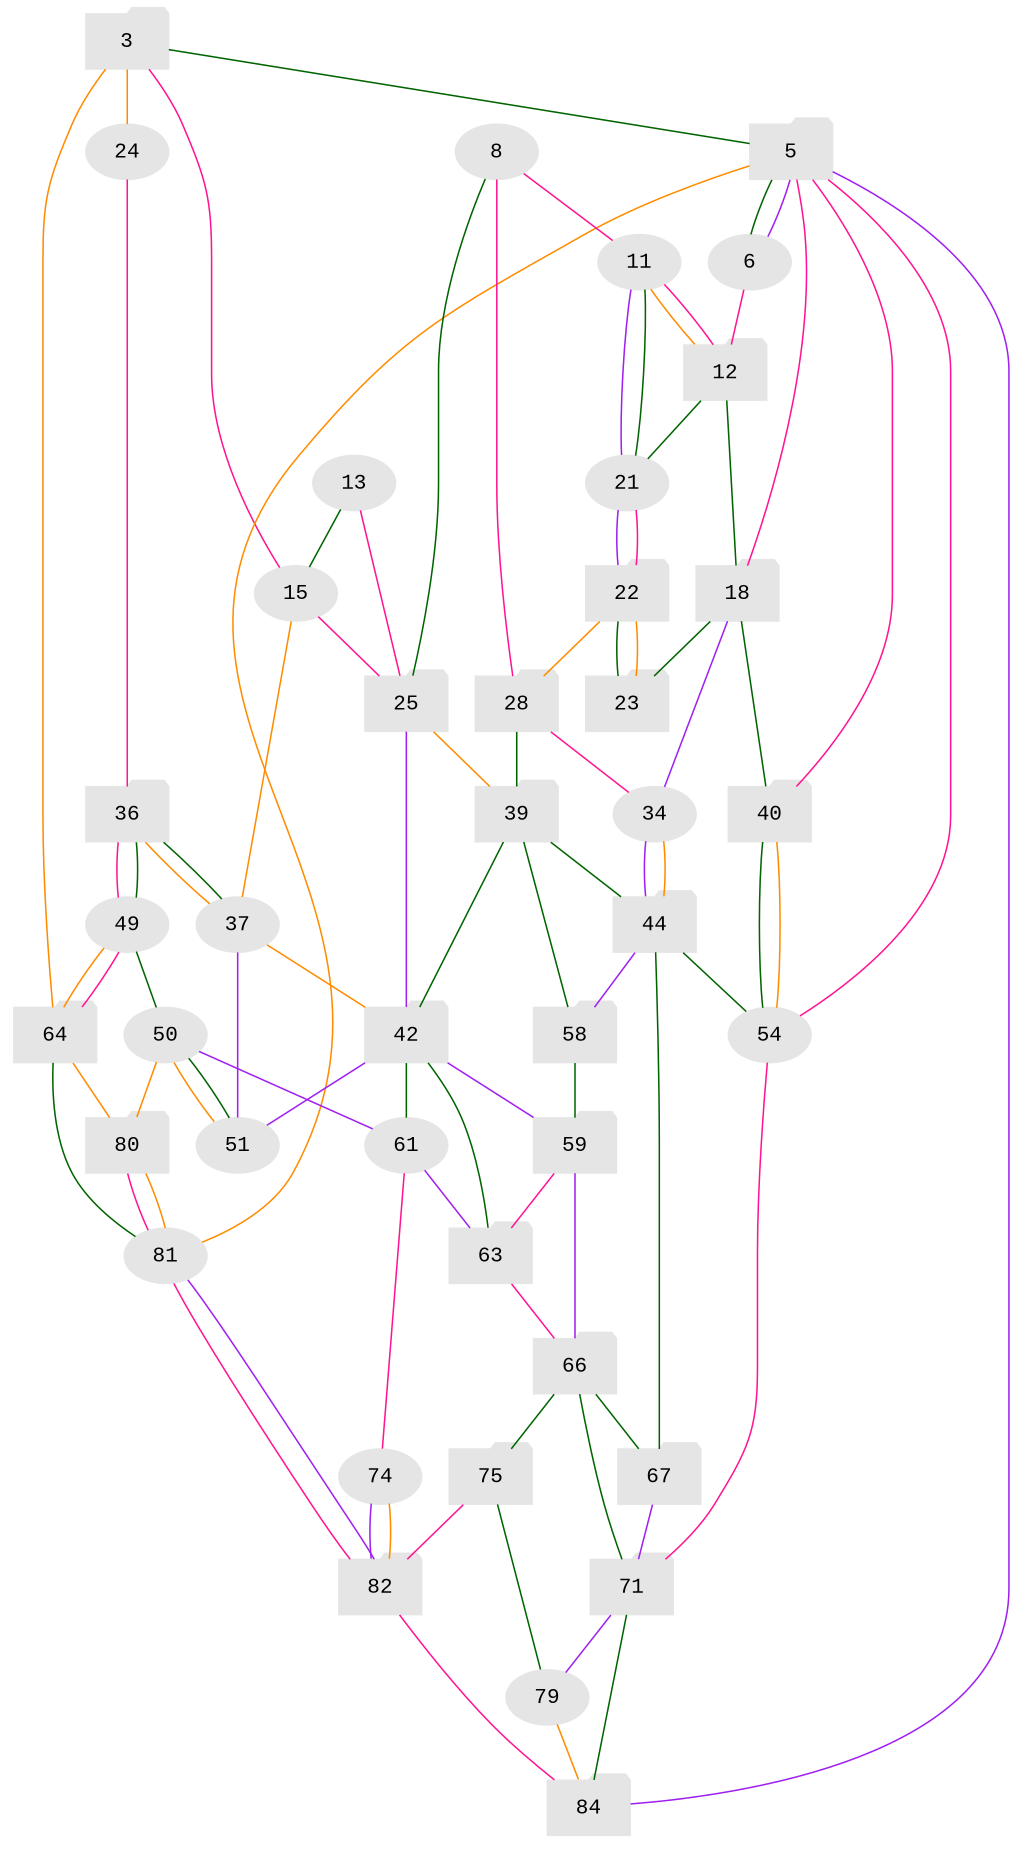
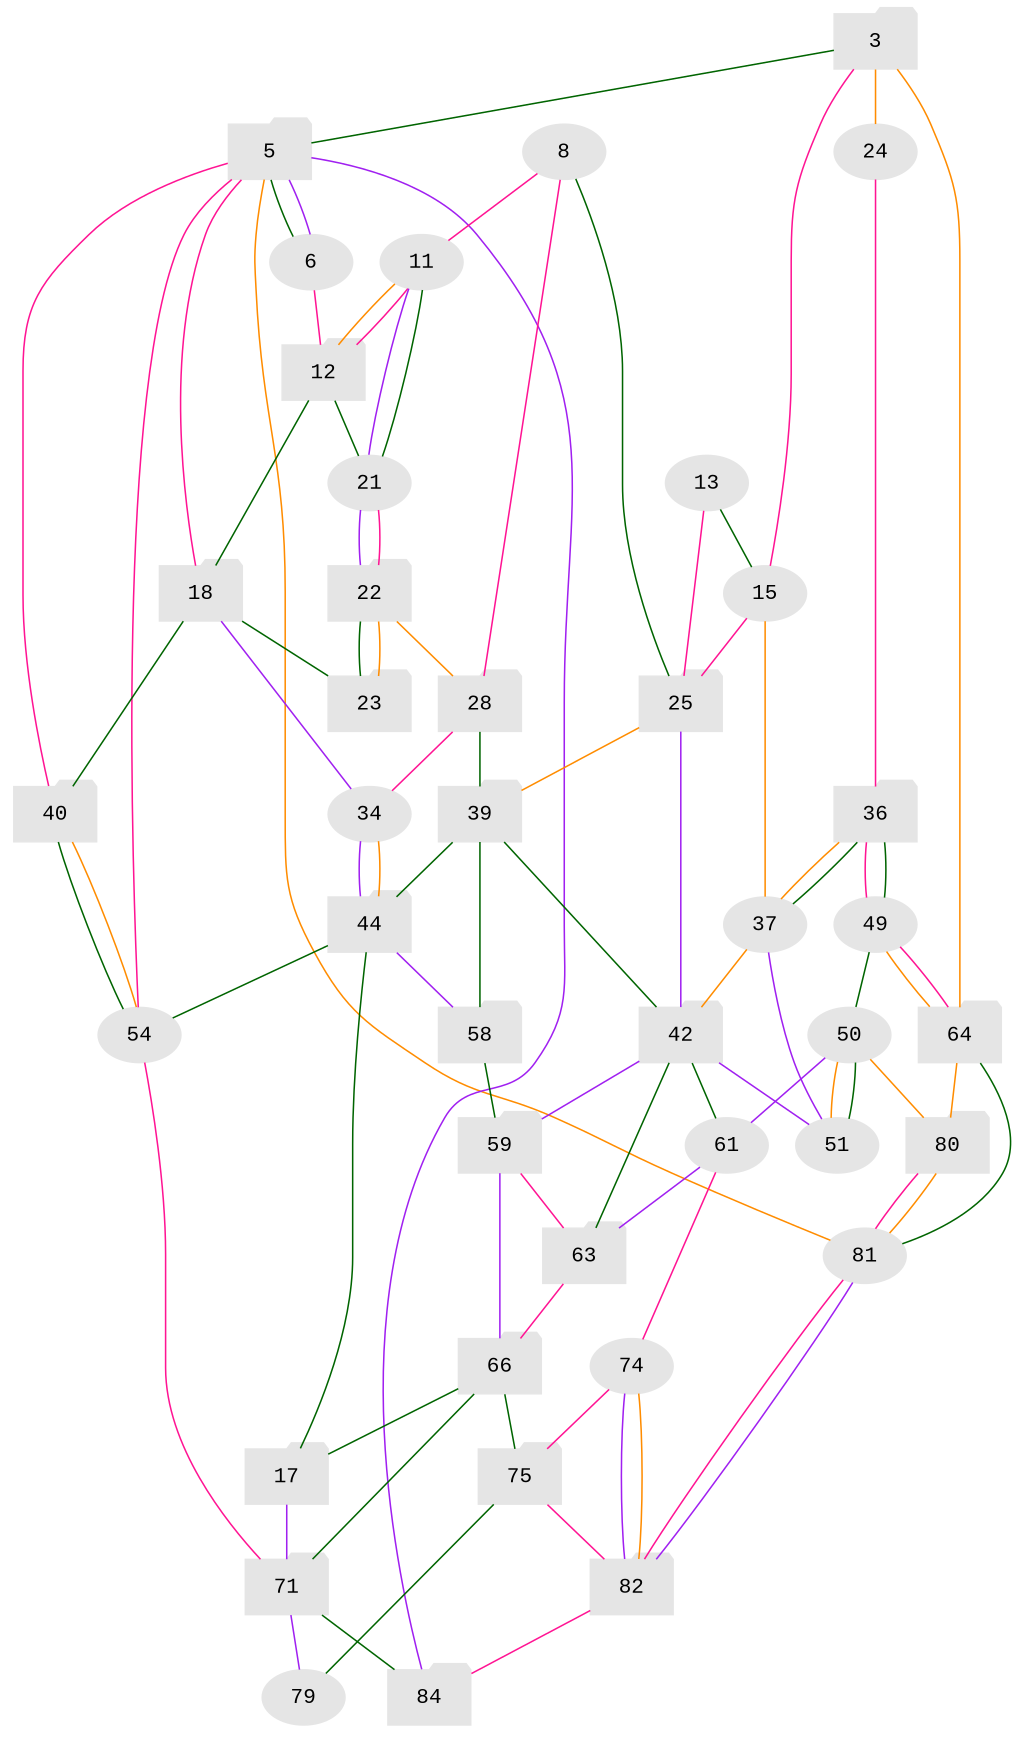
edge "74" -- "75": added
node "67": label "67" -> "17"
edge "79" -- "84": removed
